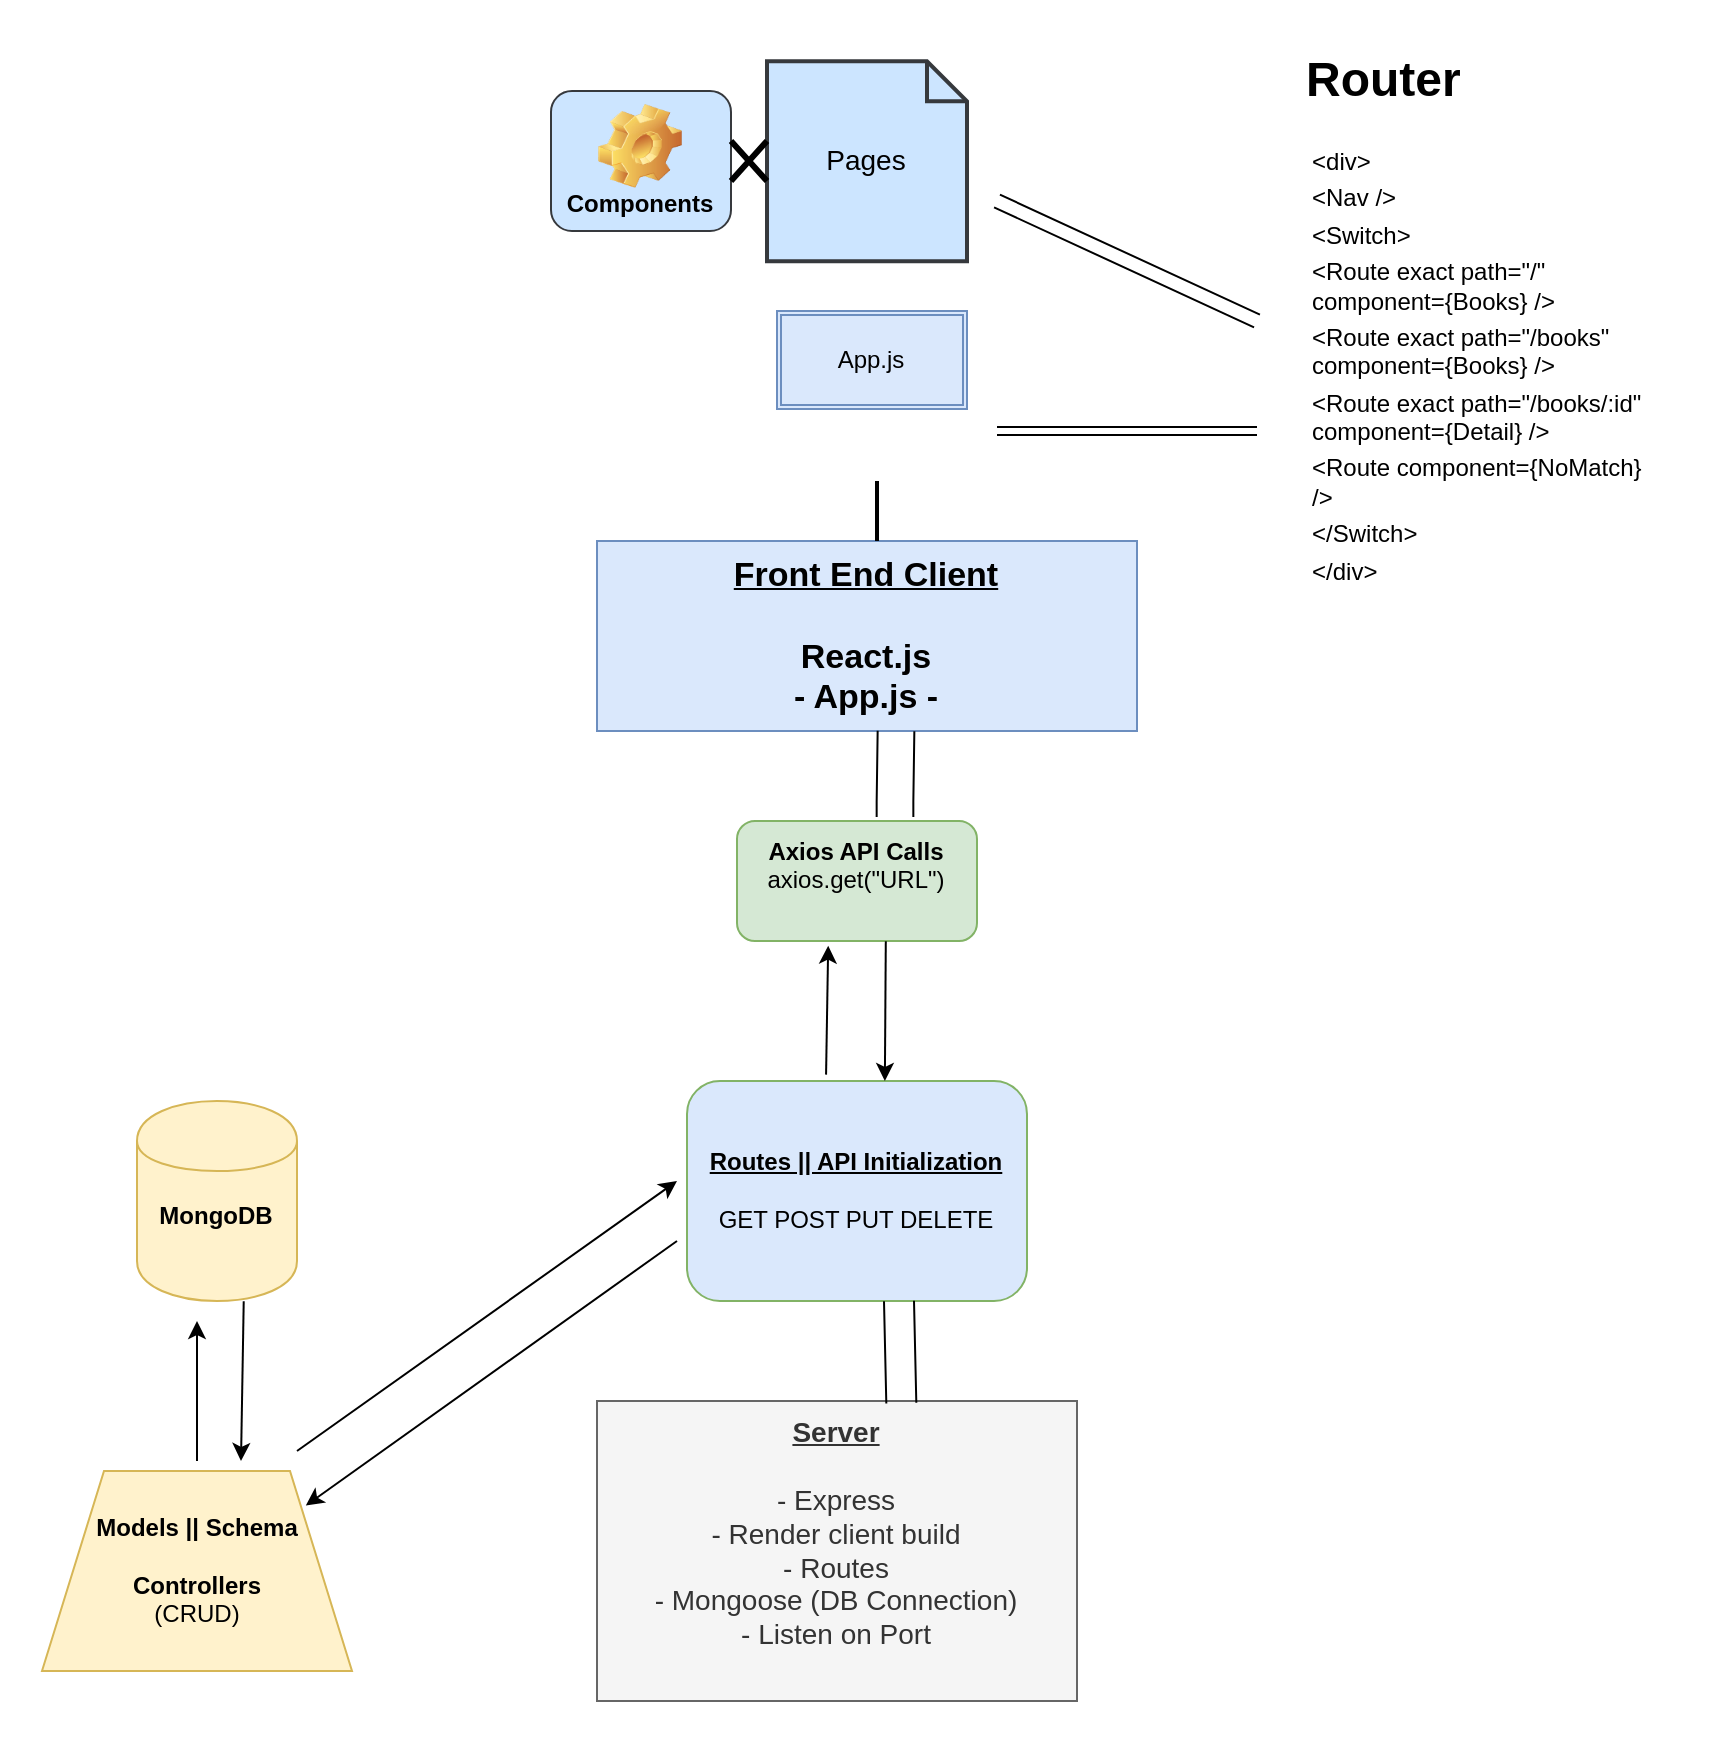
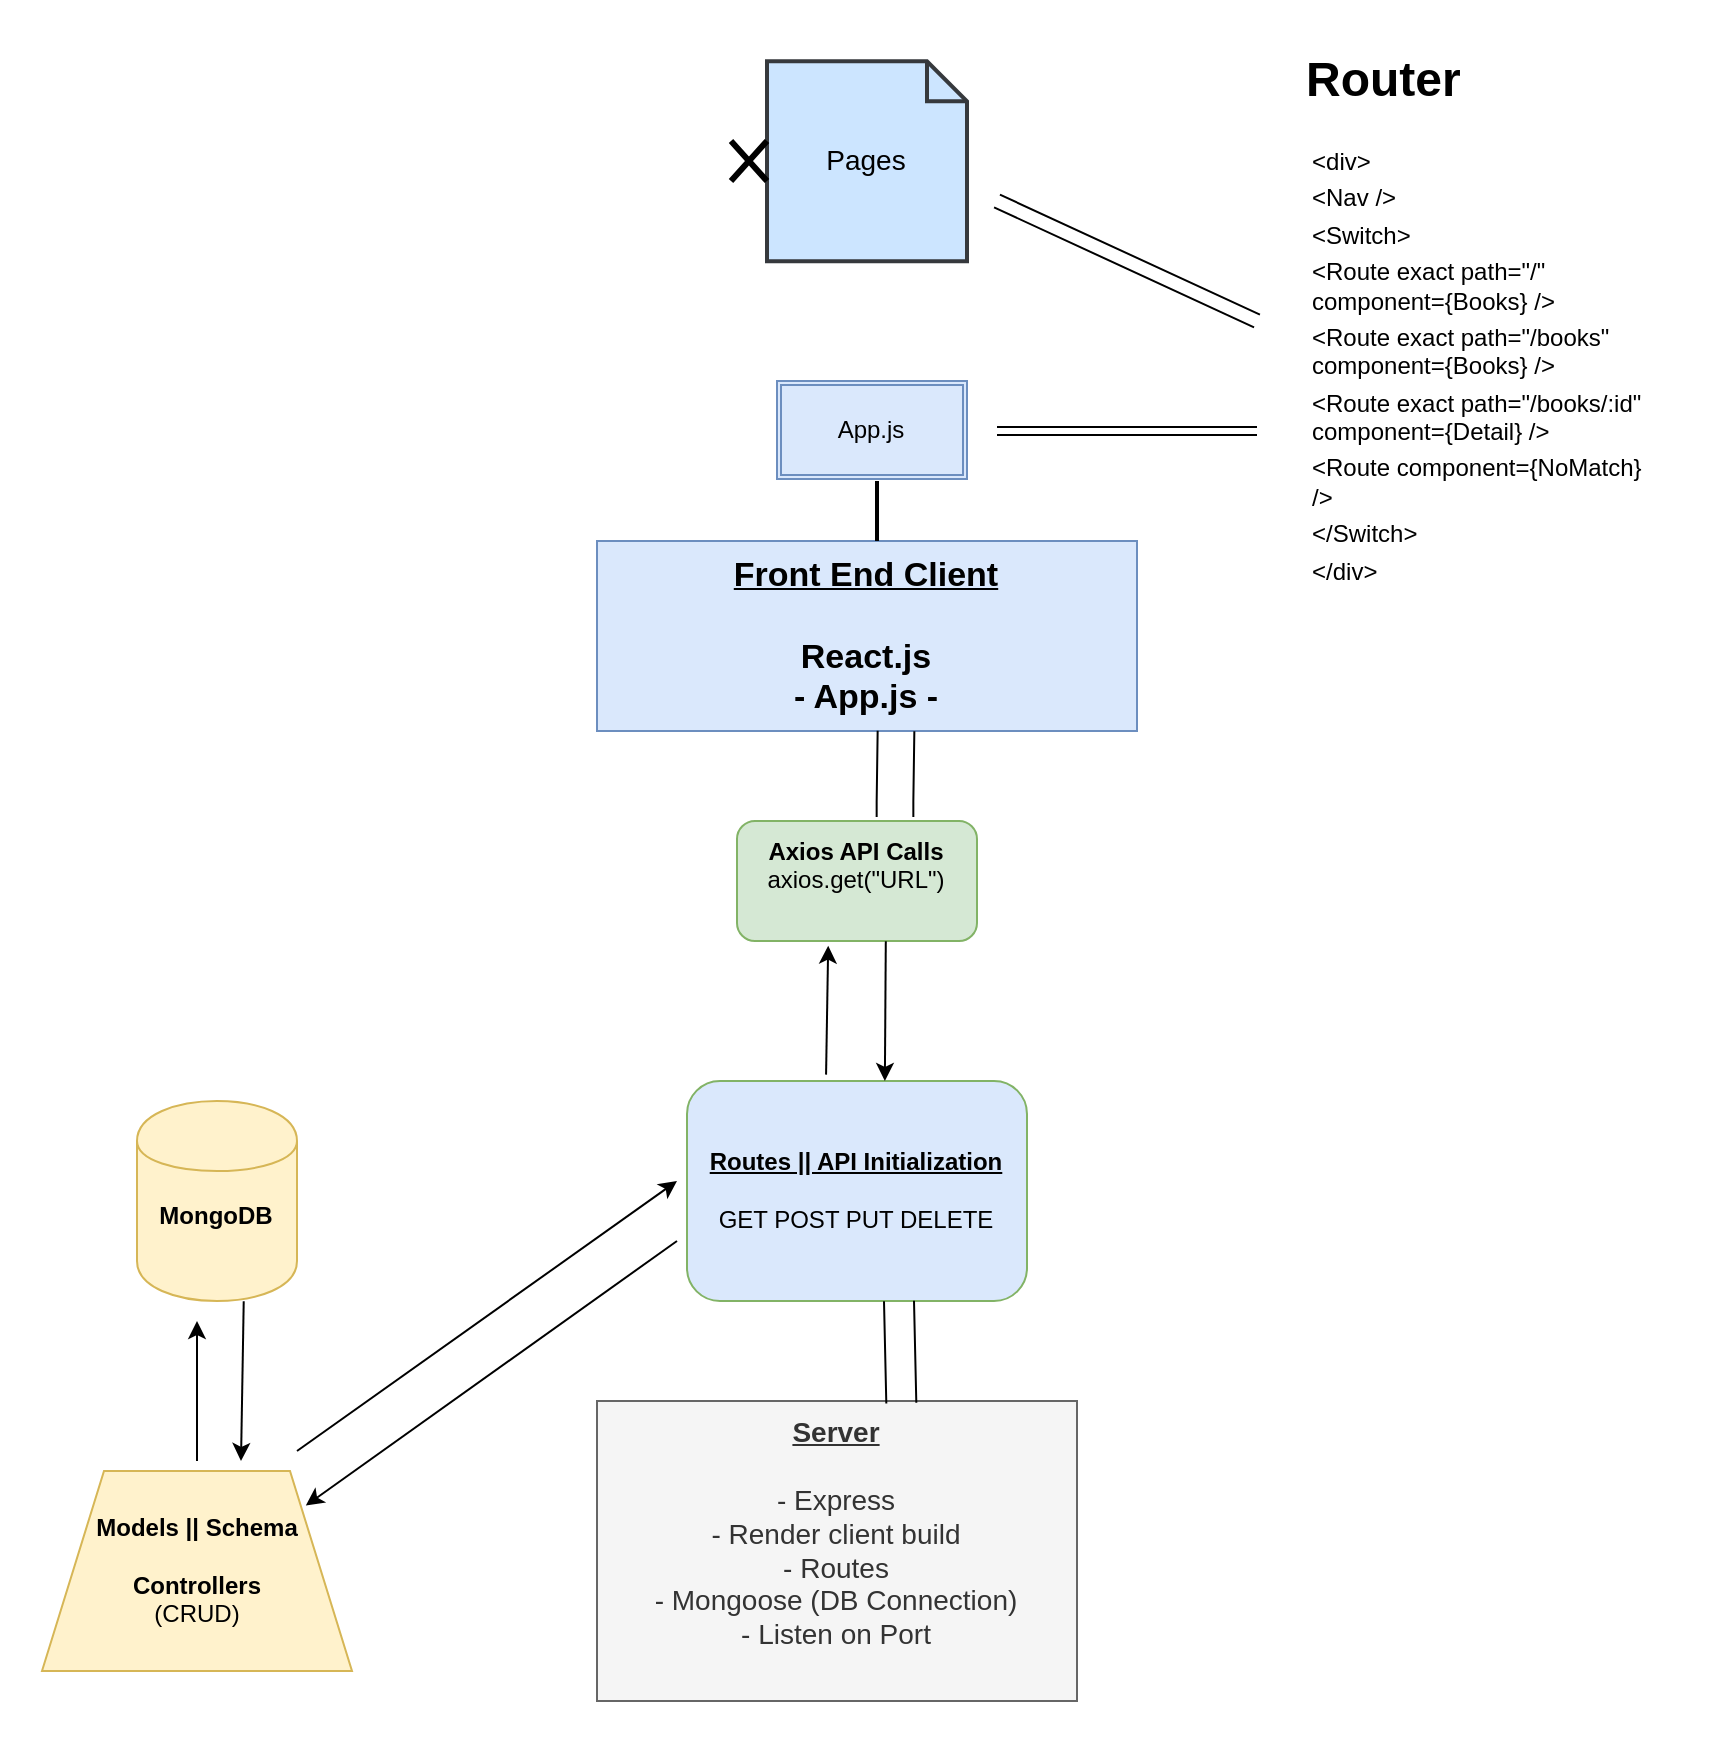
node "Components": removed
node "App.js": moved (872, 360) -> (872, 430)
